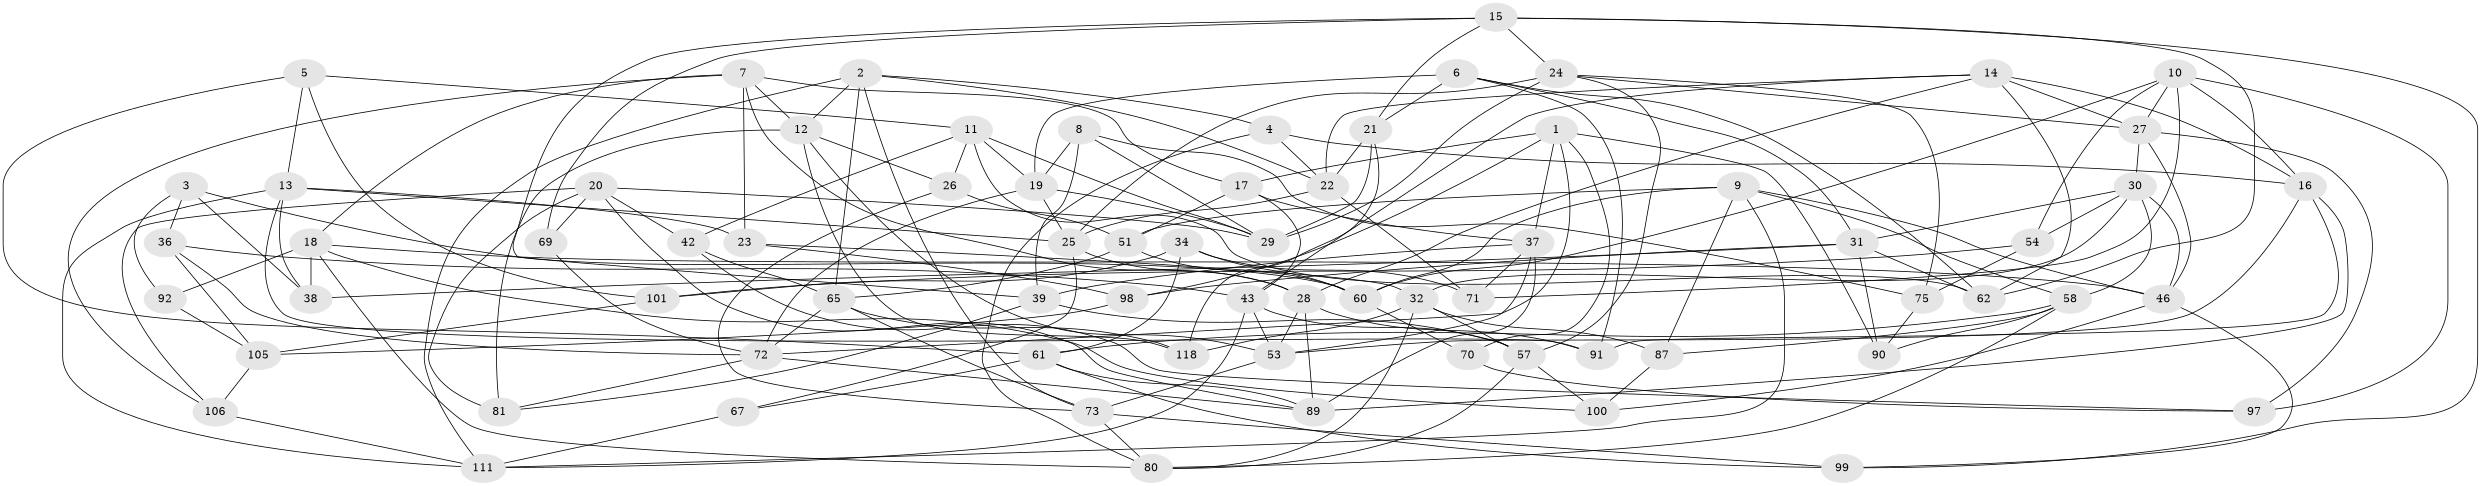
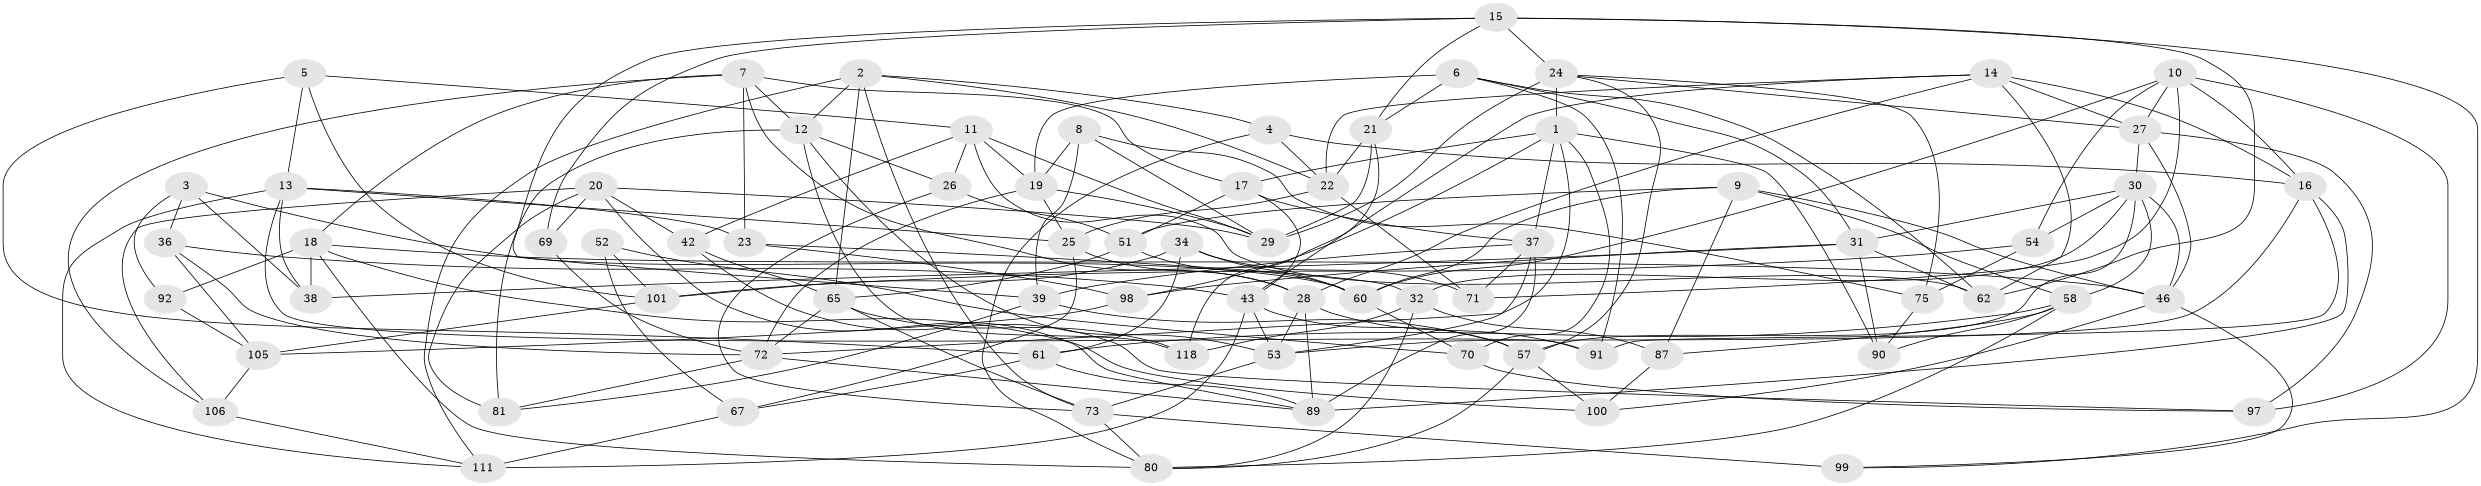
edge "24" -- "25": now "24" -- "1"
node "52": added
edge "32" -- "57": now "30" -- "57"
edge "9" -- "111": removed
edge "61" -- "99": removed
